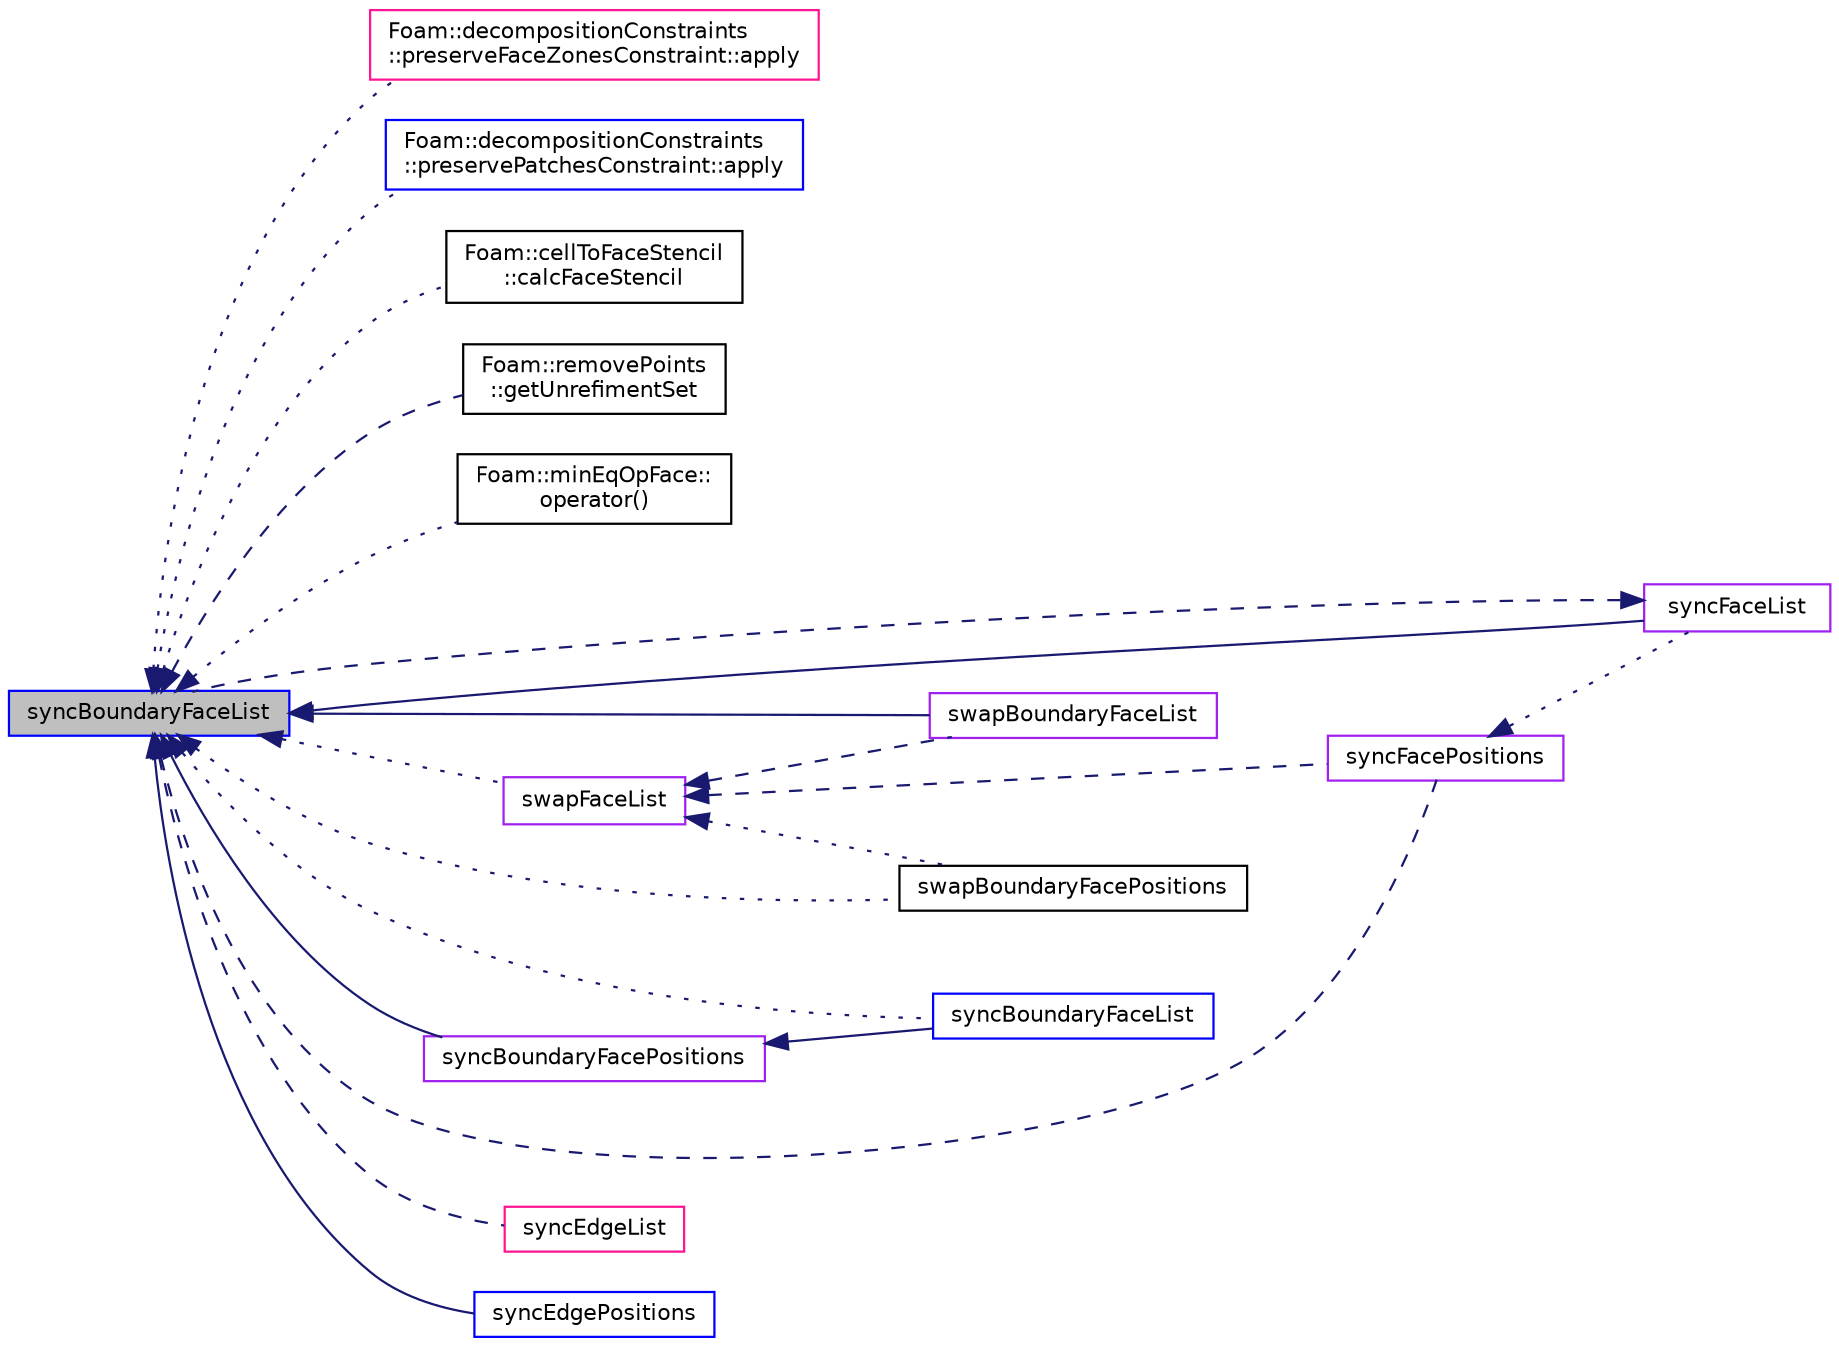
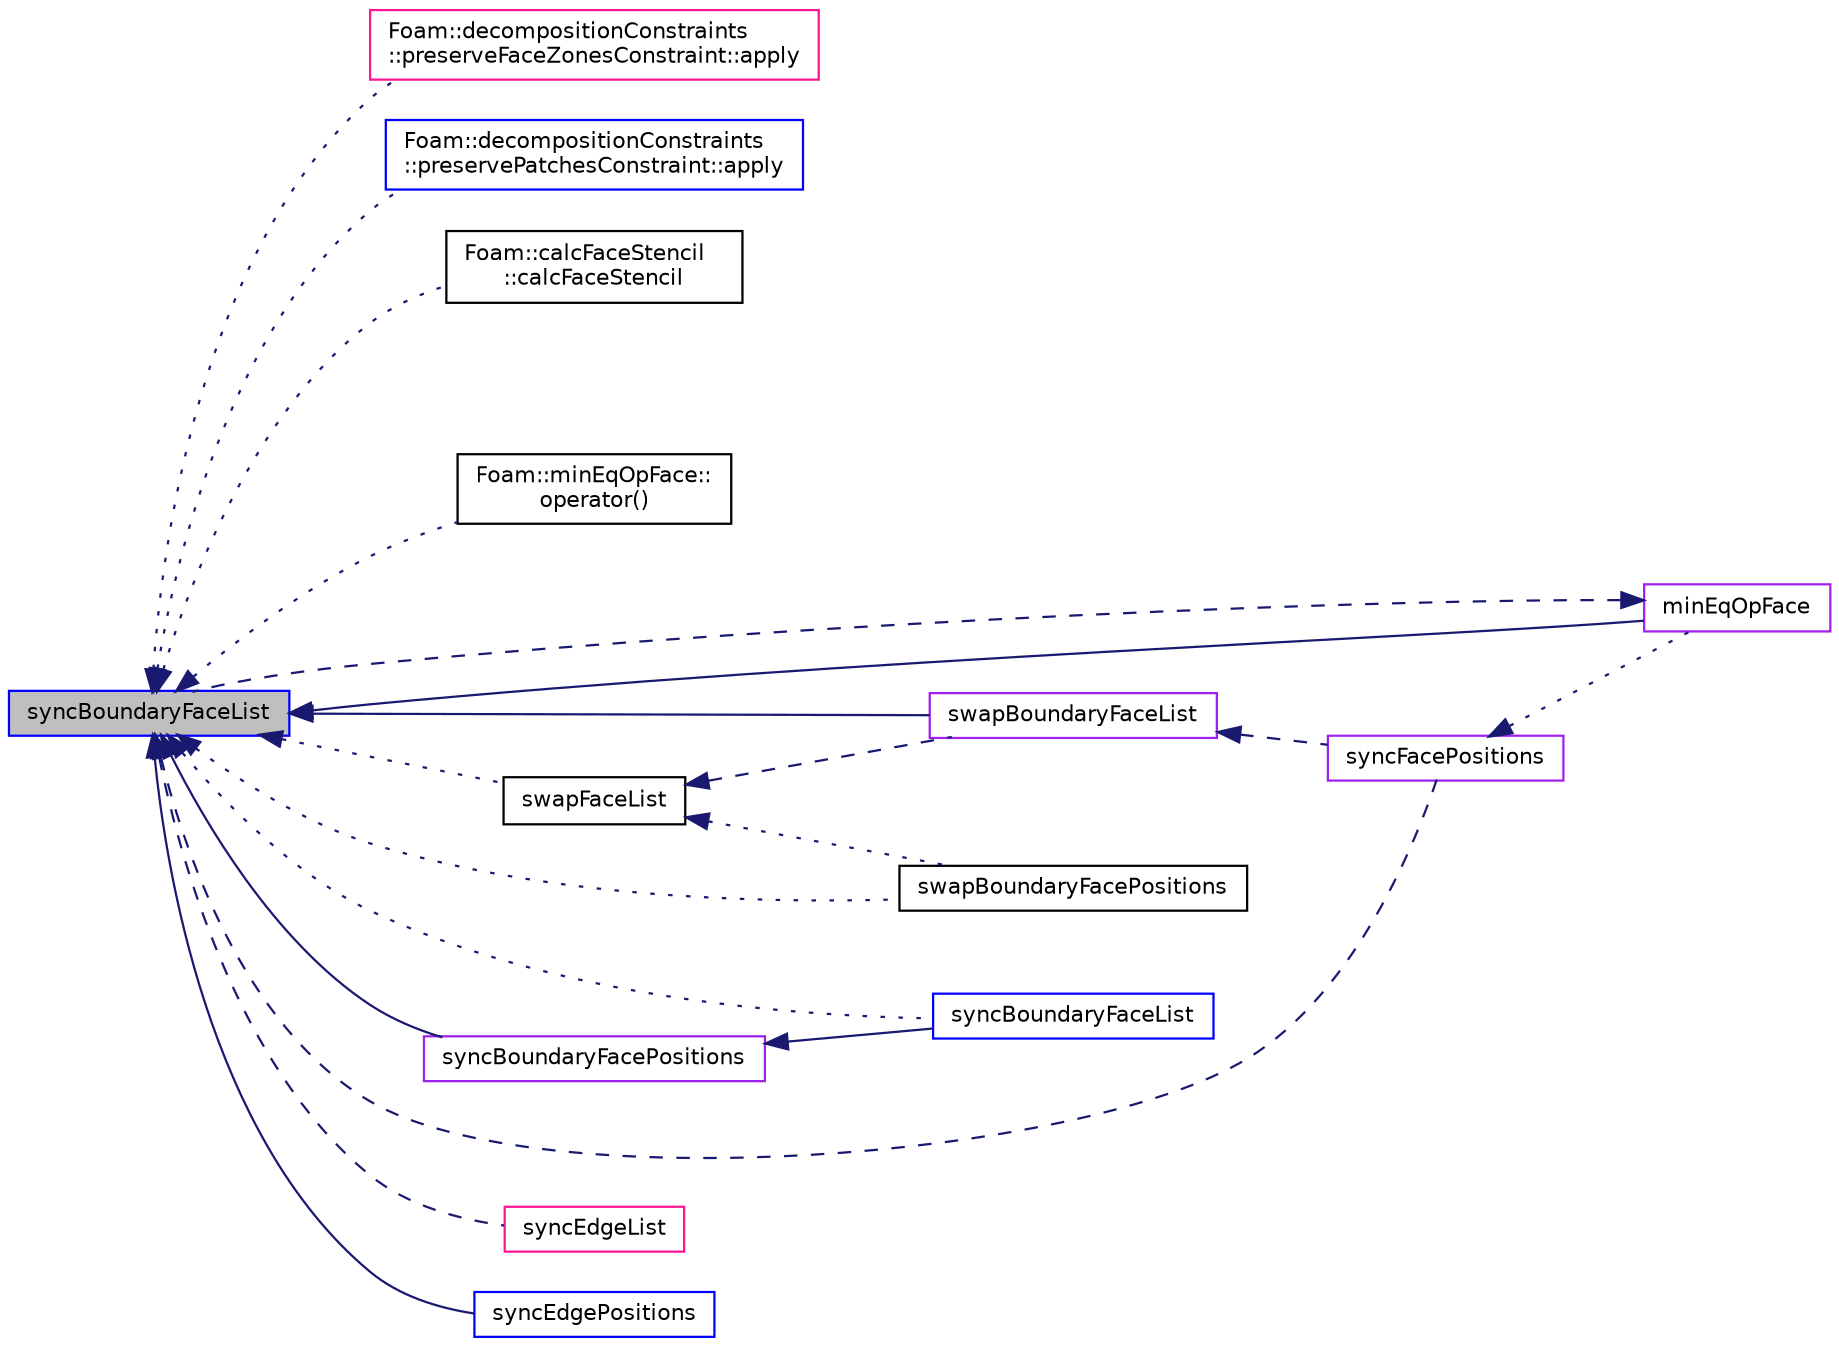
node "Foam::cellToFaceStencil ::calcFaceStencil": label "Foam::cellToFaceStencil ::calcFaceStencil" -> "Foam::calcFaceStencil ::calcFaceStencil"
node "Foam::removePoints ::getUnrefimentSet": removed
node "syncFaceList": label "syncFaceList" -> "minEqOpFace"
edge "syncFacePositions" -> "swapFaceList": now "syncFacePositions" -> "swapBoundaryFaceList"
node "swapFaceList": color purple -> black
